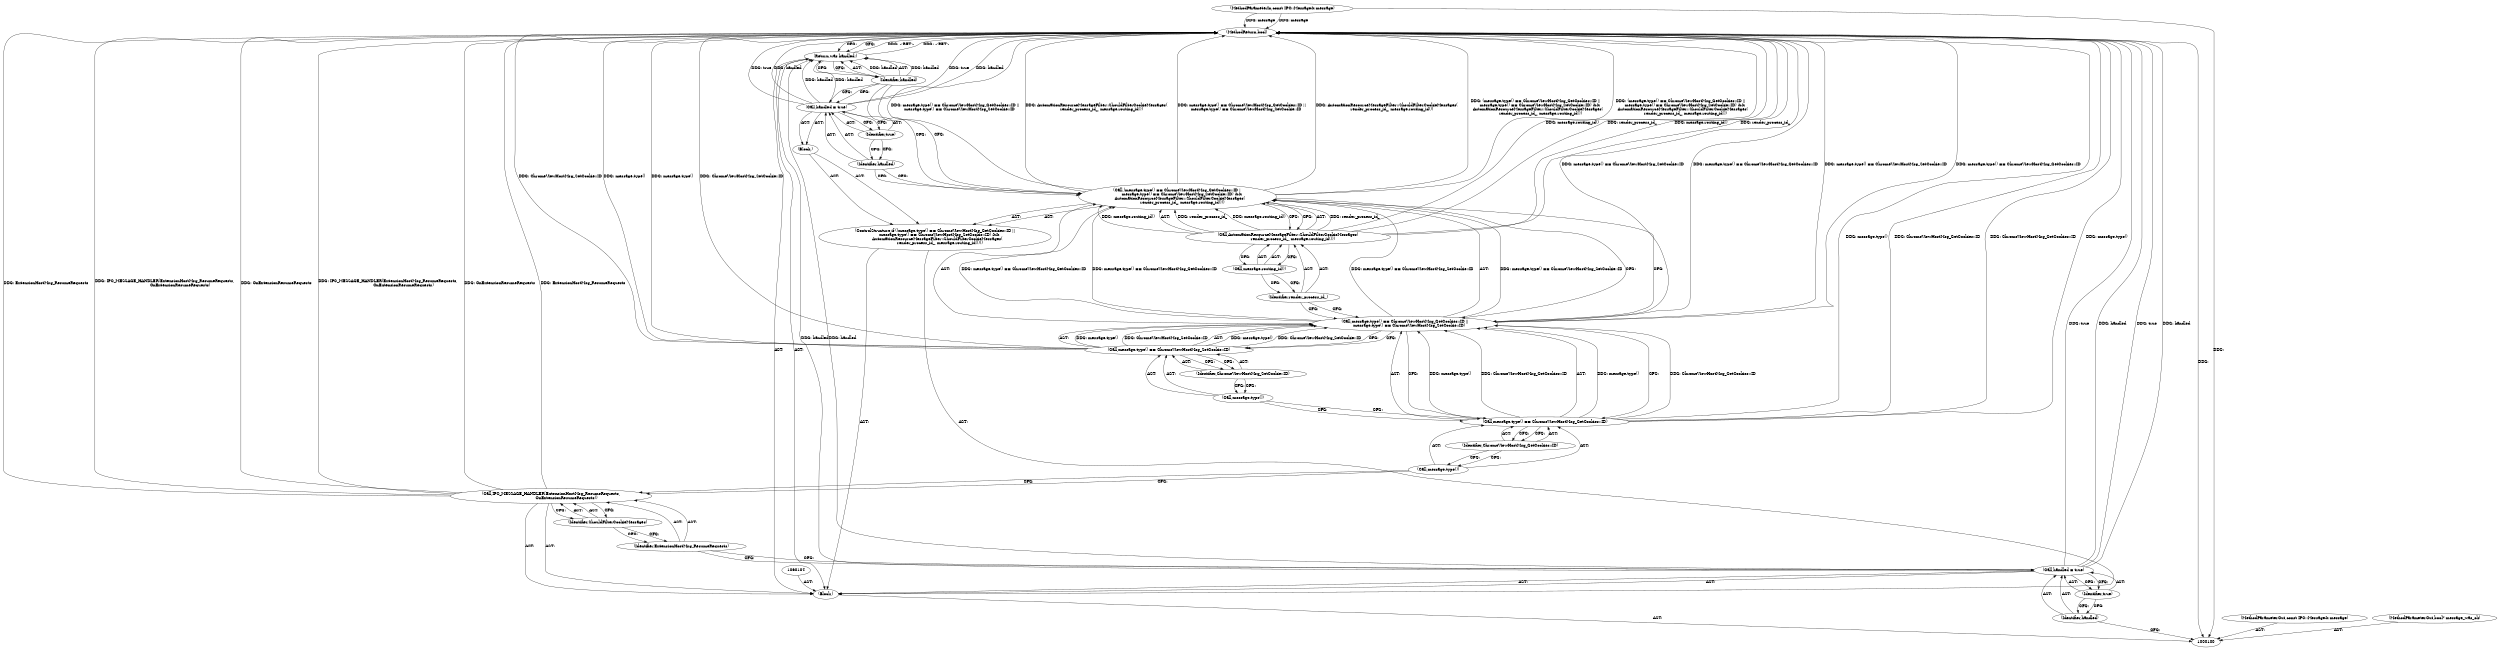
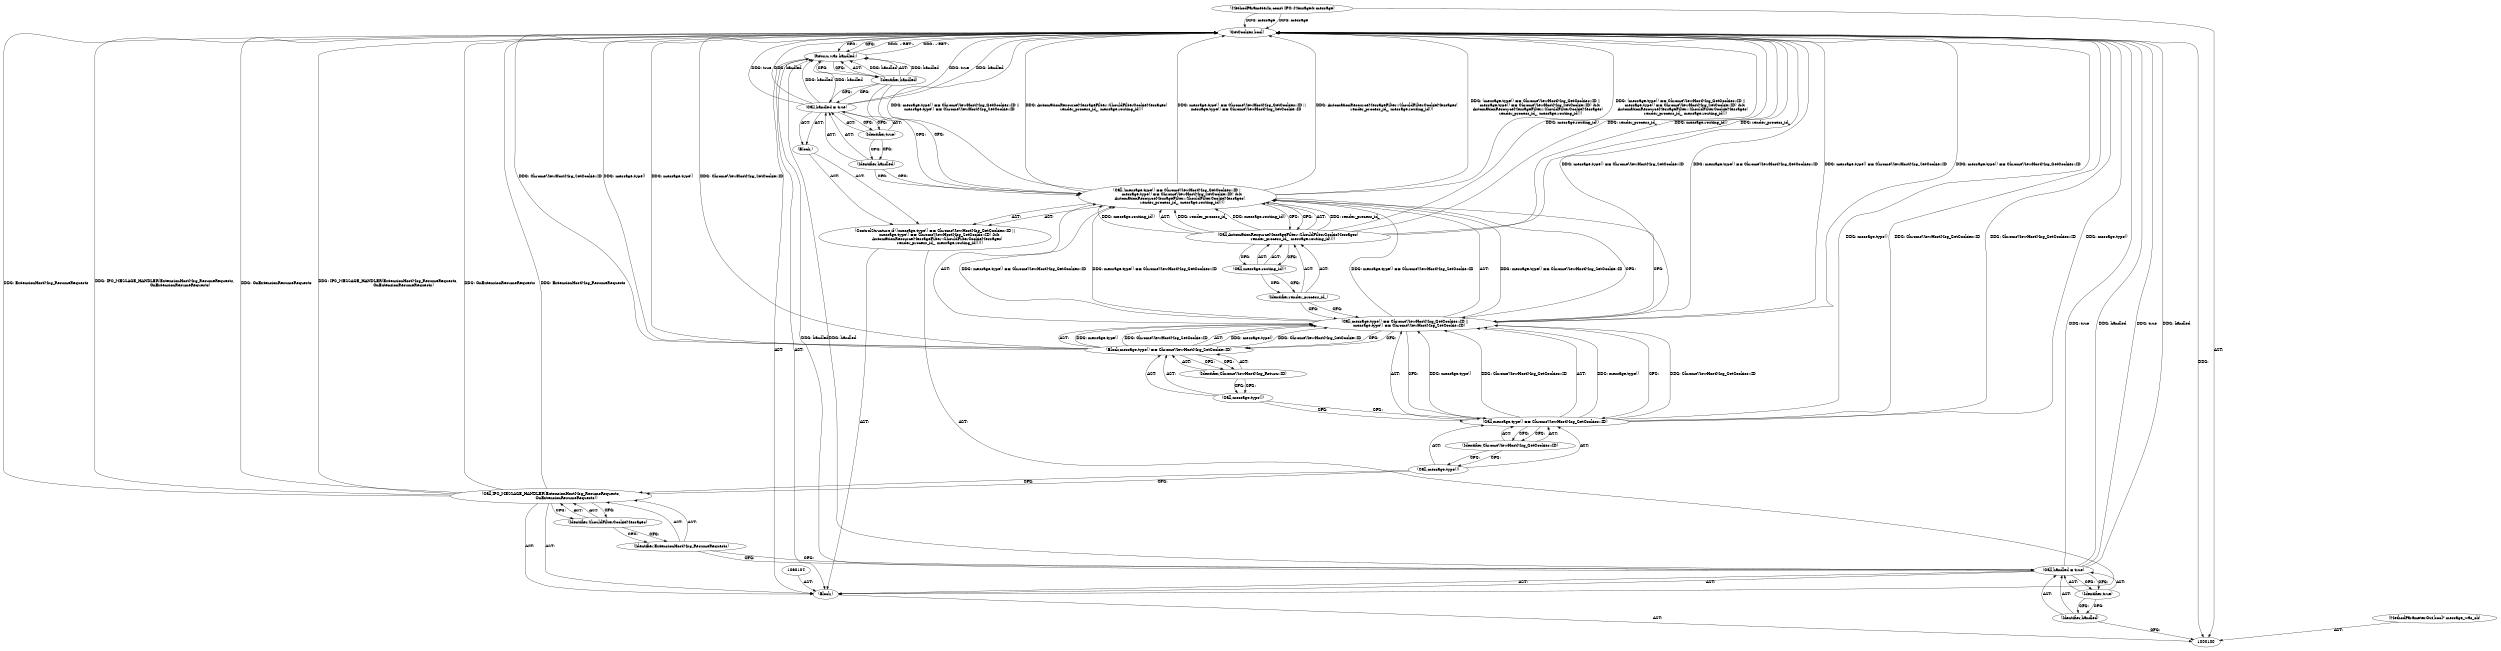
node "(MethodReturn,bool)": label "(MethodReturn,bool)" -> "(GetCookies,bool)"
node "(Call,message.type() == ChromeViewHostMsg_SetCookie::ID)": label "(Call,message.type() == ChromeViewHostMsg_SetCookie::ID)" -> "(Block,message.type() == ChromeViewHostMsg_SetCookie::ID)"
edge "(MethodParameterIn,const IPC::Message& message)" -> "1000100": label "DDG: " -> "AST: "
node "(Identifier,ChromeViewHostMsg_SetCookie::ID)": label "(Identifier,ChromeViewHostMsg_SetCookie::ID)" -> "(Identifier,ChromeViewHostMsg_Return::ID)"
node "(MethodParameterOut,const IPC::Message& message)": removed
